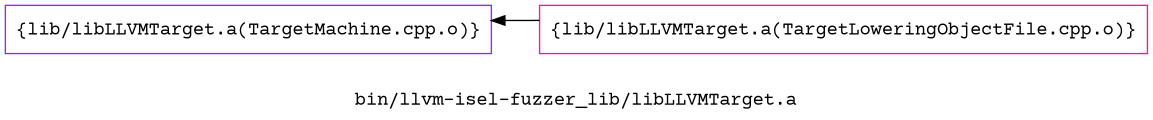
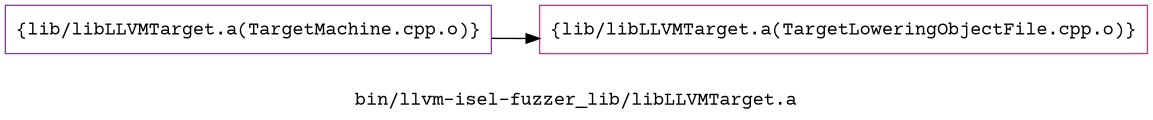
edge "{lib/libLLVMTarget.a(TargetLoweringObjectFile.cpp.o)}" -> "{lib/libLLVMTarget.a(TargetMachine.cpp.o)}": reversed
